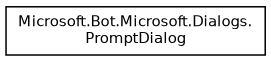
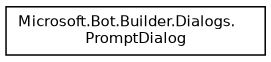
node "Microsoft.Bot.Microsoft.Dialogs. PromptDialog": label "Microsoft.Bot.Microsoft.Dialogs. PromptDialog" -> "Microsoft.Bot.Builder.Dialogs. PromptDialog"
